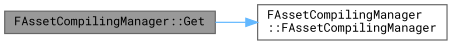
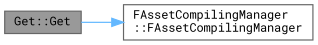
node "FAssetCompilingManager::Get": label "FAssetCompilingManager::Get" -> "Get::Get"
